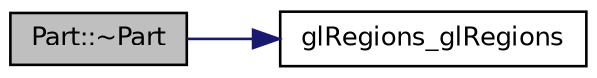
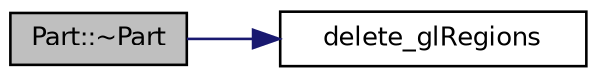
node "glRegions_glRegions": label "glRegions_glRegions" -> "delete_glRegions"
